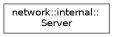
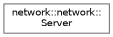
node "network::internal:: Server": label "network::internal:: Server" -> "network::network:: Server"
